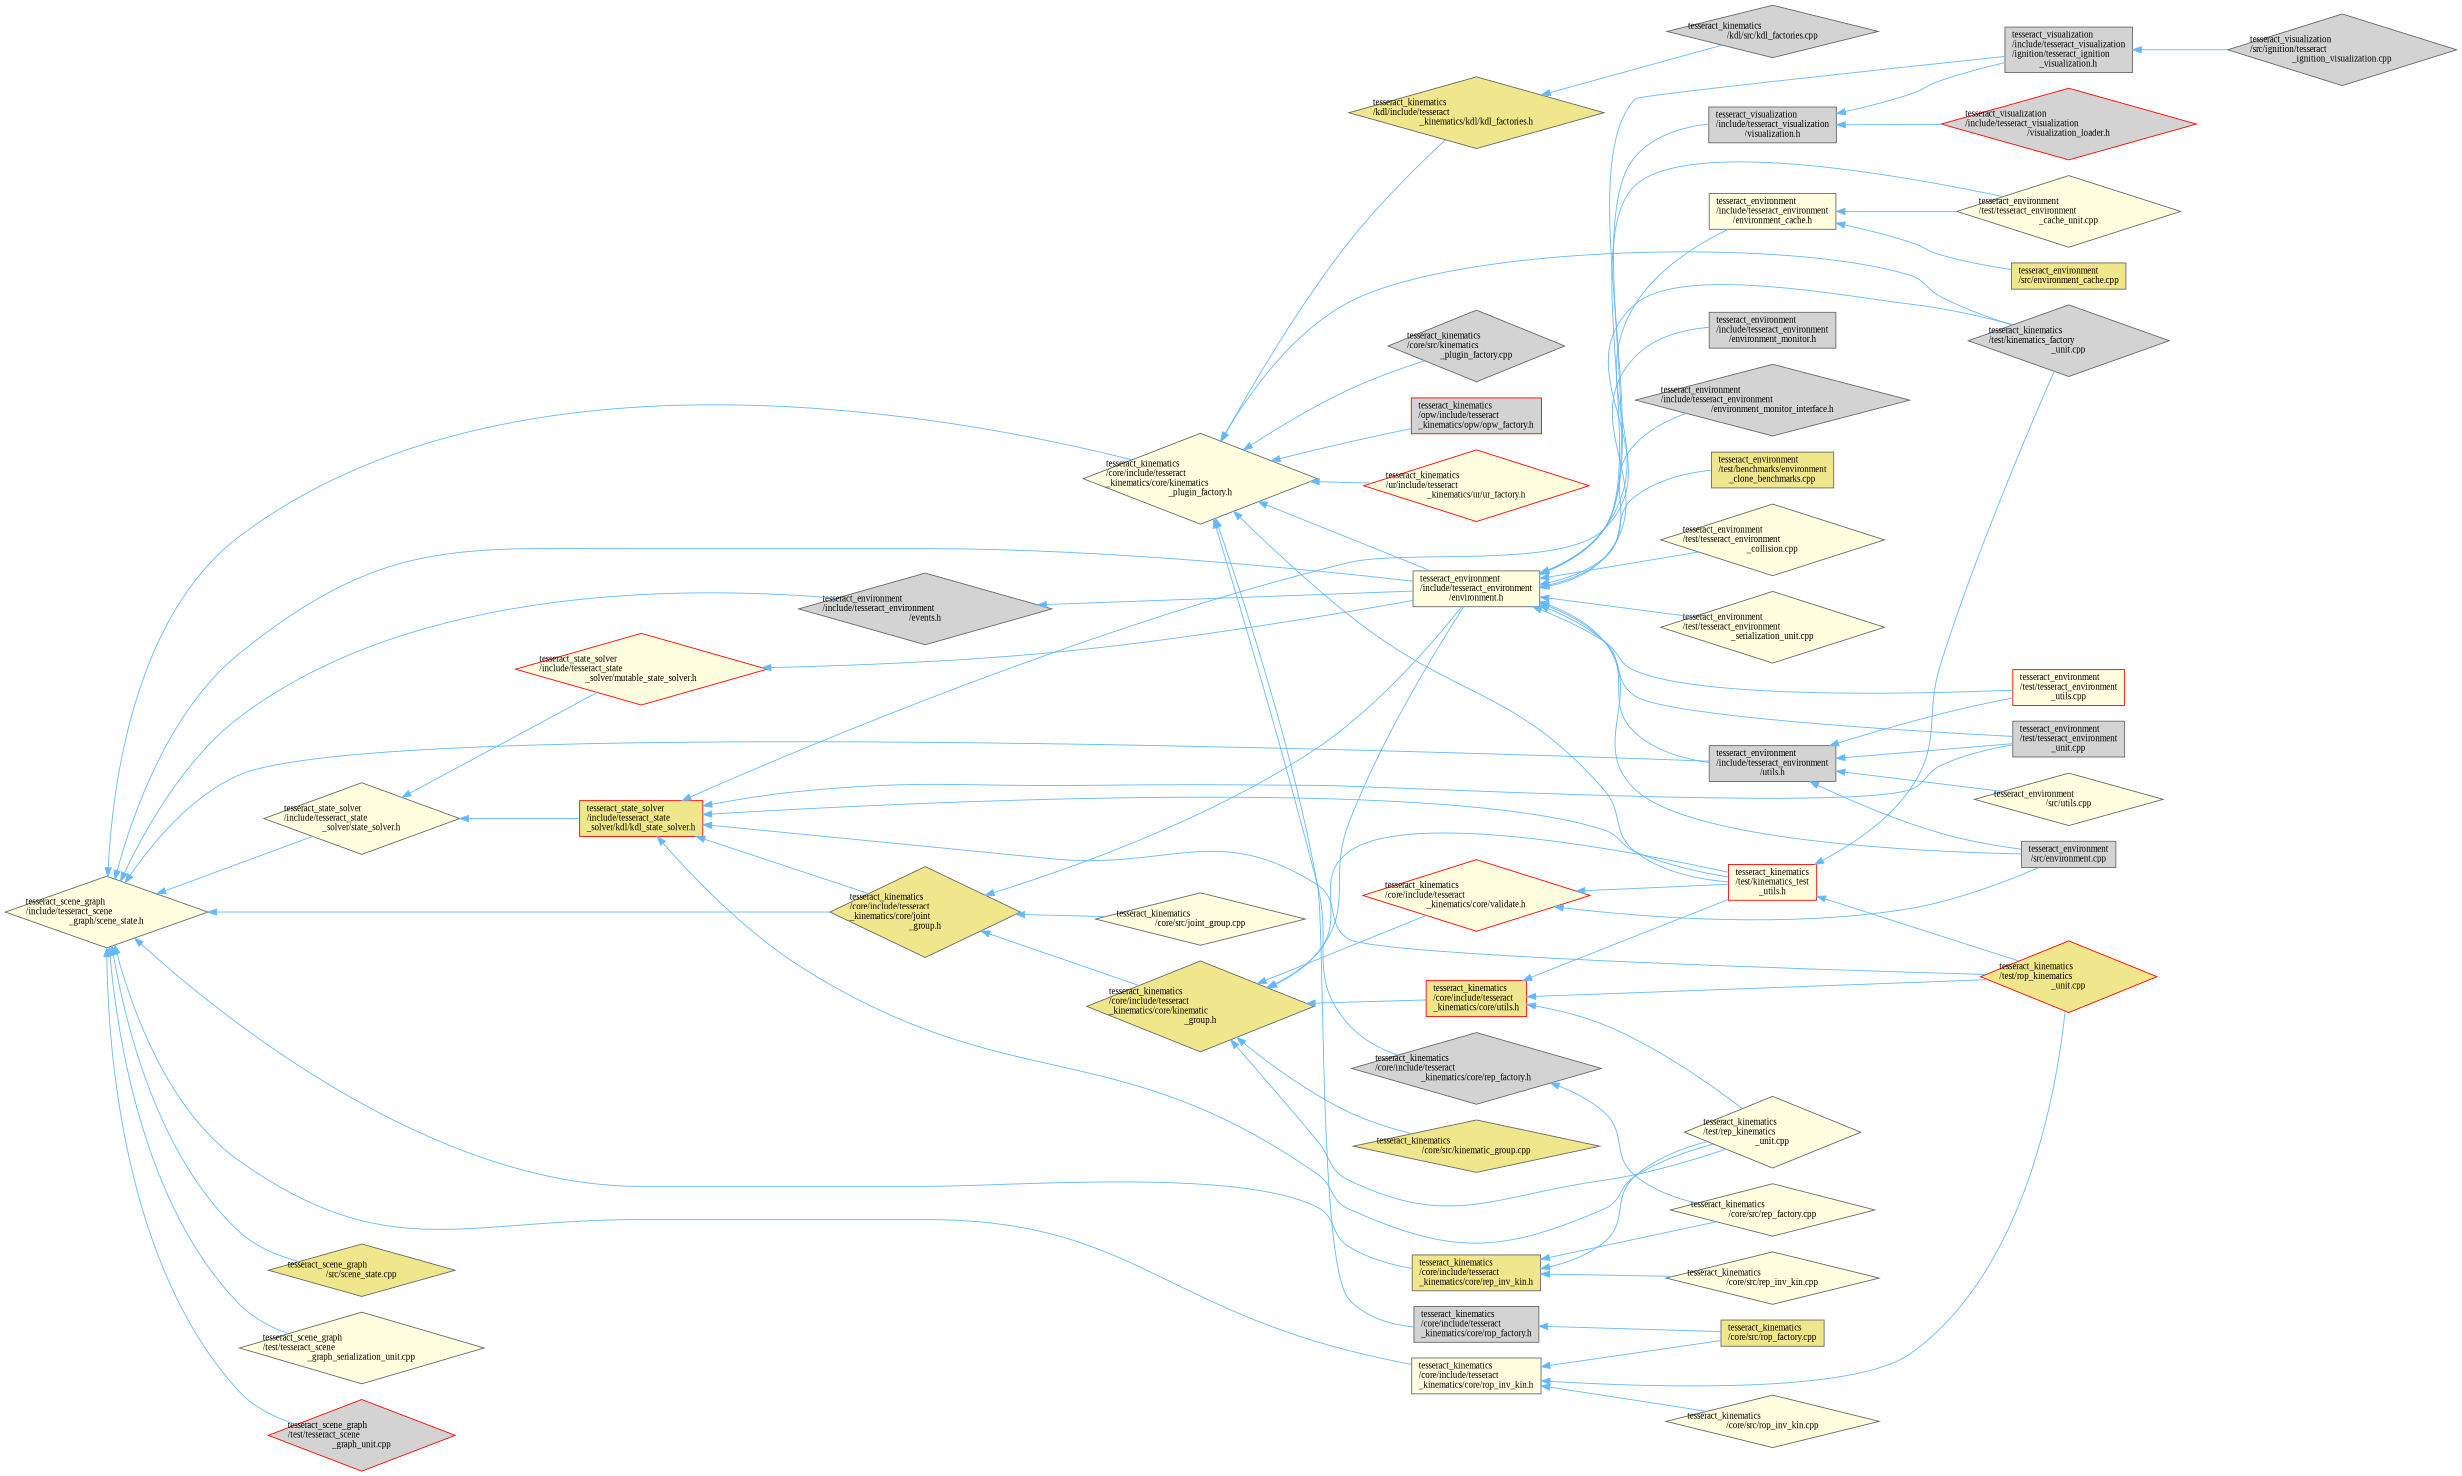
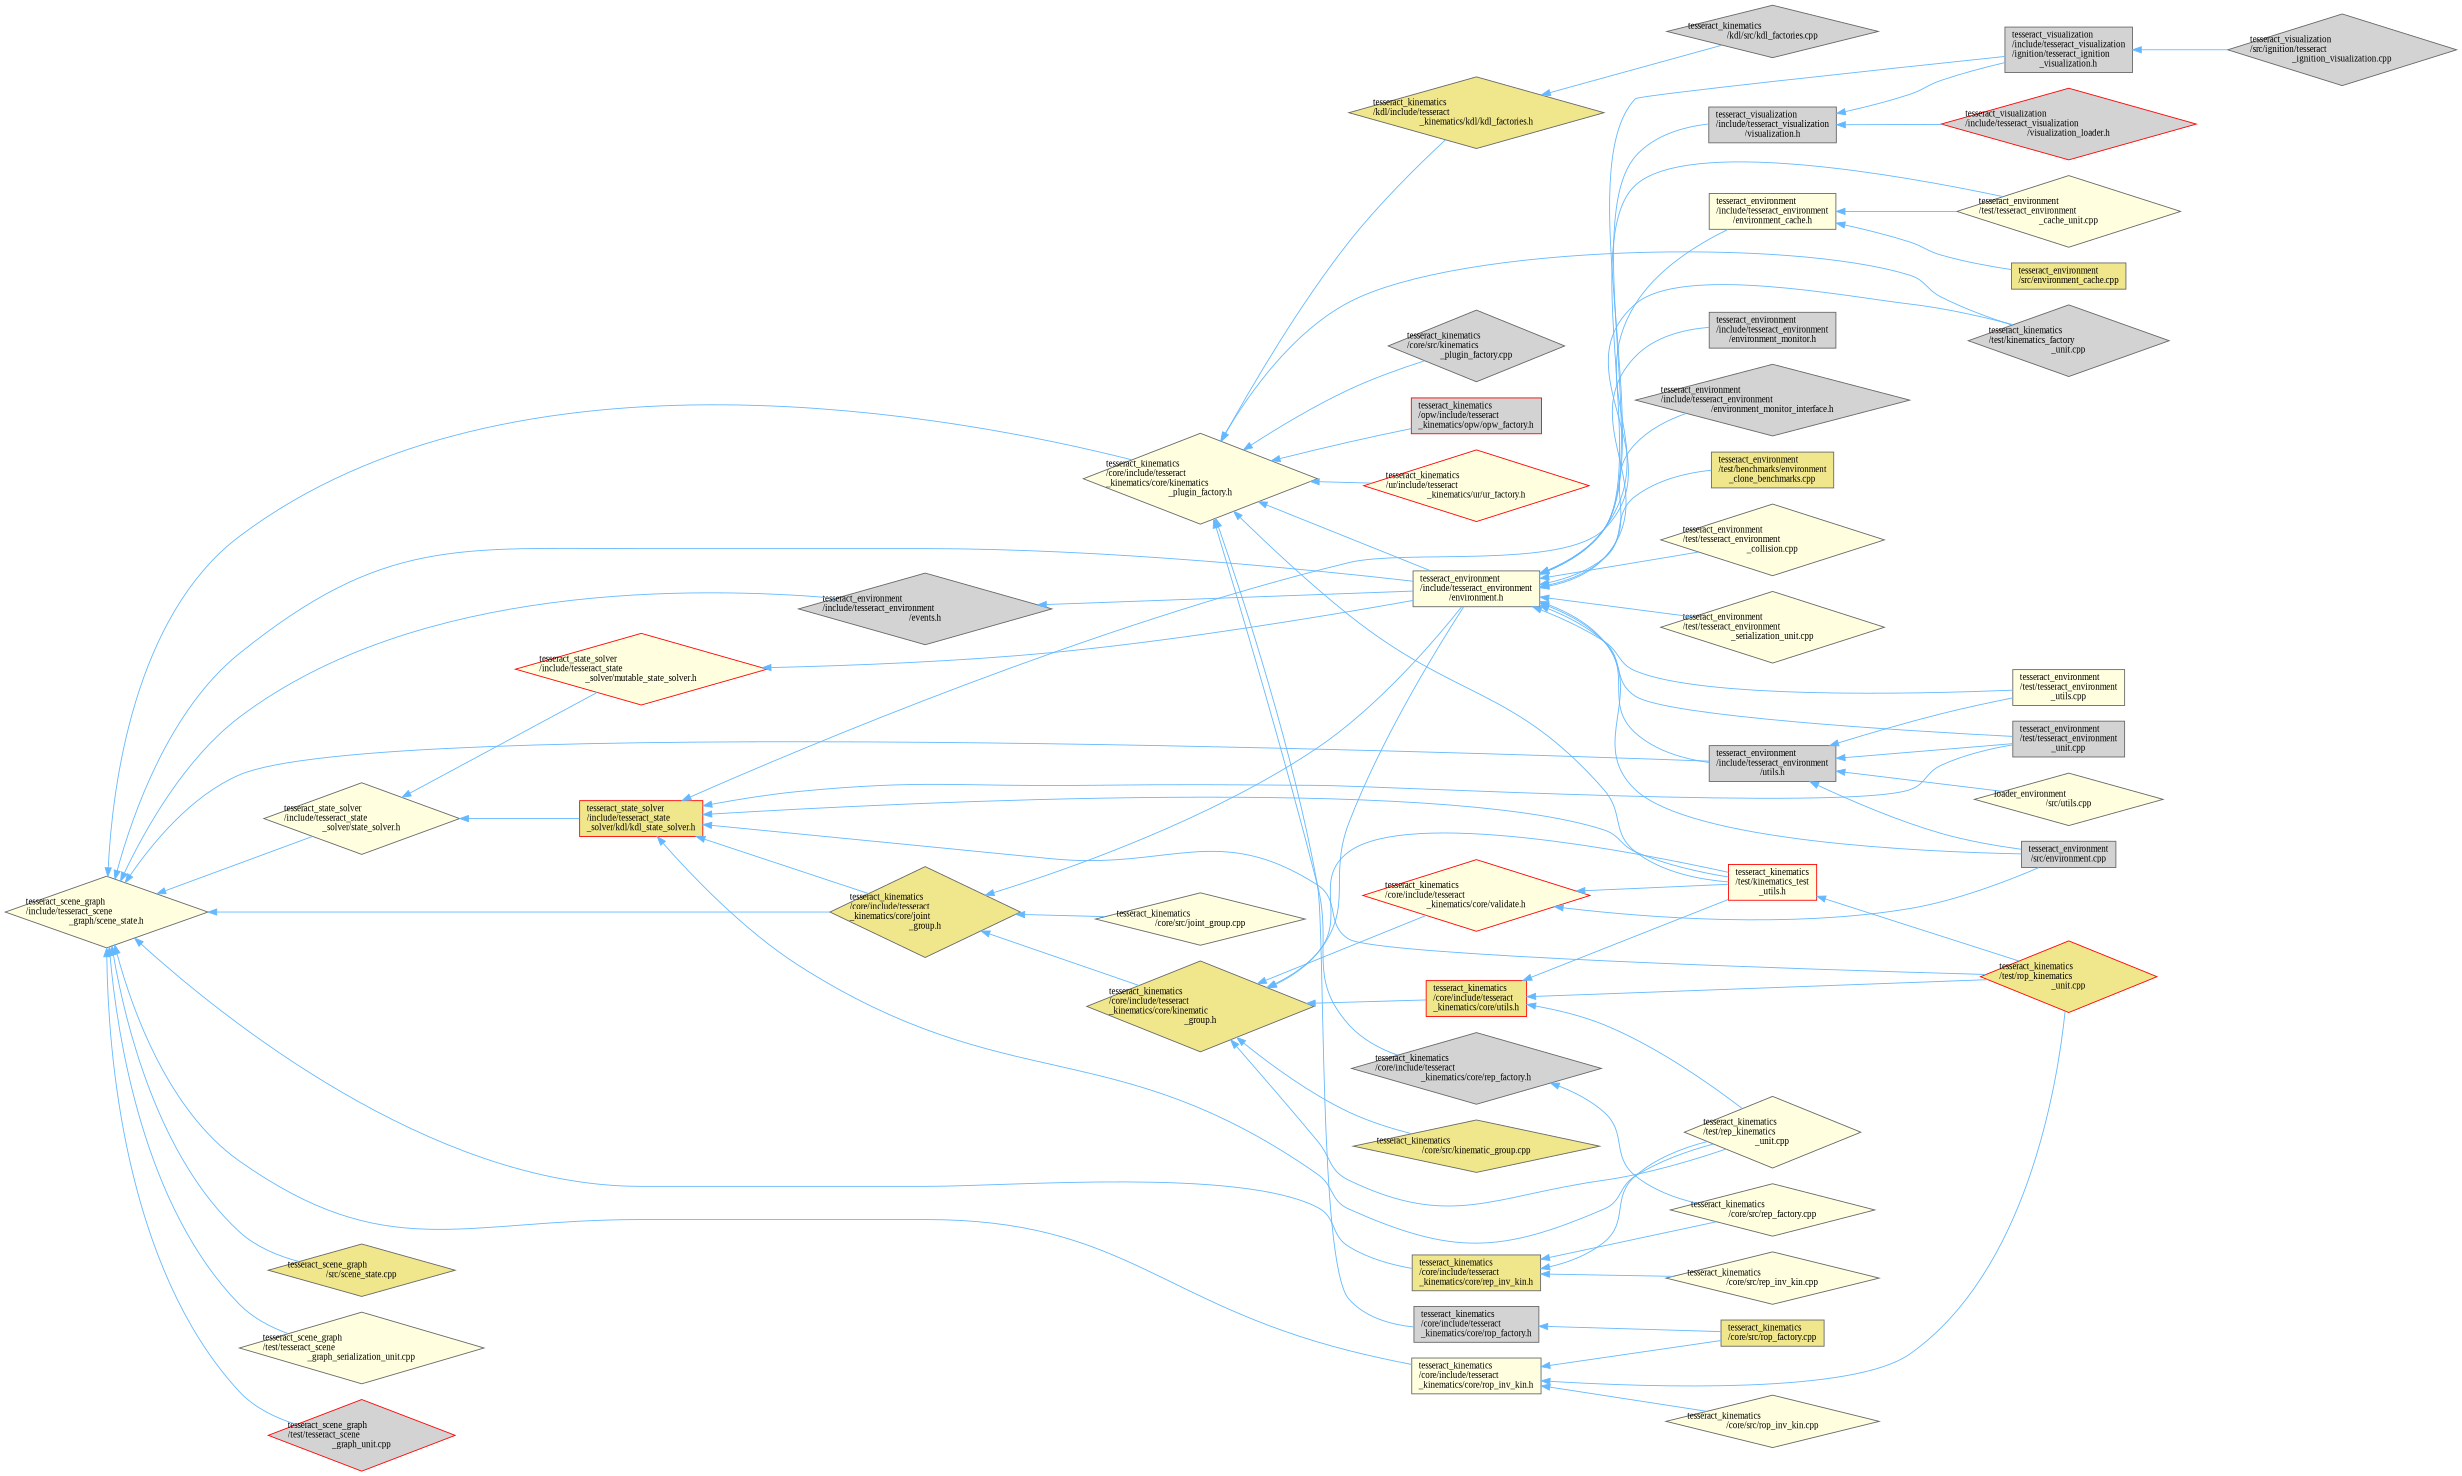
edge "tesseract_kinematics /test/kinematics_factory _unit.cpp" -> "tesseract_kinematics /test/kinematics_test _utils.h": removed
node "tesseract_environment /test/tesseract_environment _utils.cpp": color red -> grey40
node "tesseract_environment /src/utils.cpp": label "tesseract_environment /src/utils.cpp" -> "loader_environment /src/utils.cpp"
